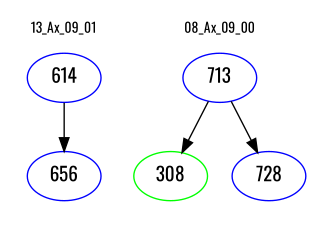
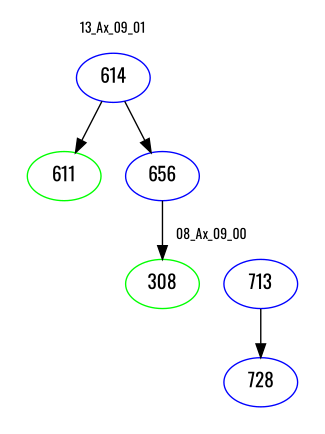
edge "713" -> "308": now "656" -> "308"
node "611": added
